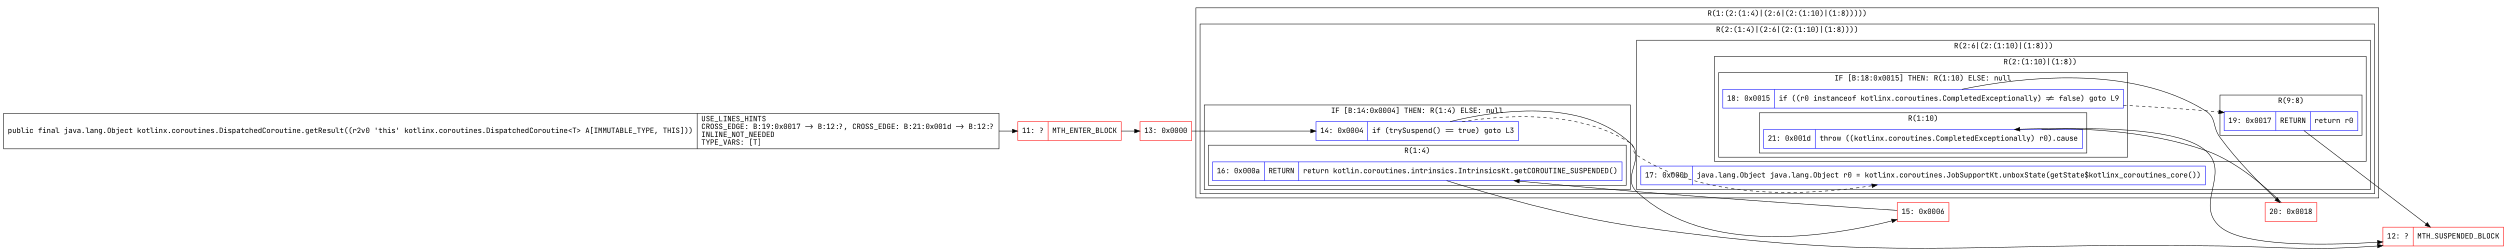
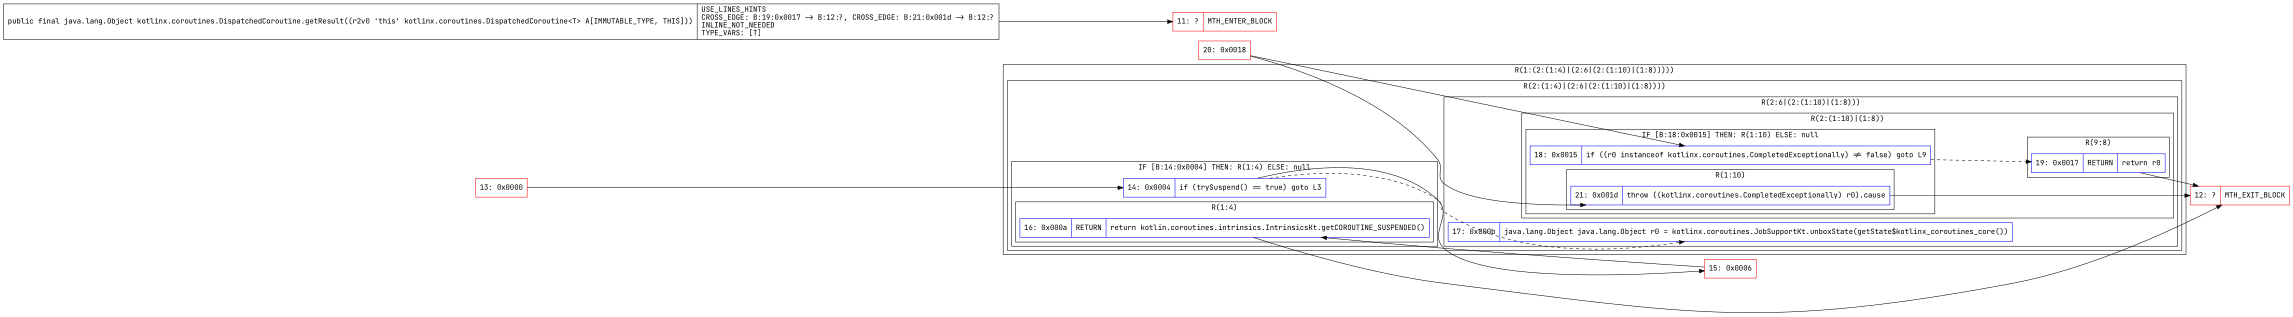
edge "18: 0x0015" -> "20: 0x0018": reversed
edge "11: ?" -> "13: 0x0000": removed
node "12: ?": text "MTH_SUSPENDED_BLOCK" -> "MTH_EXIT_BLOCK"
